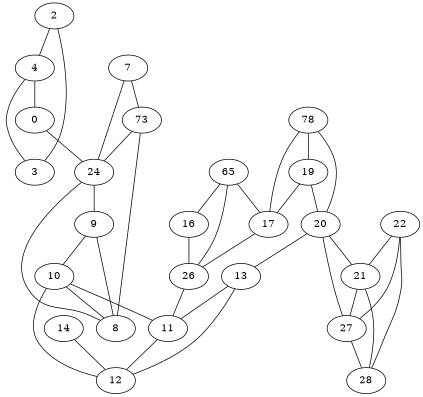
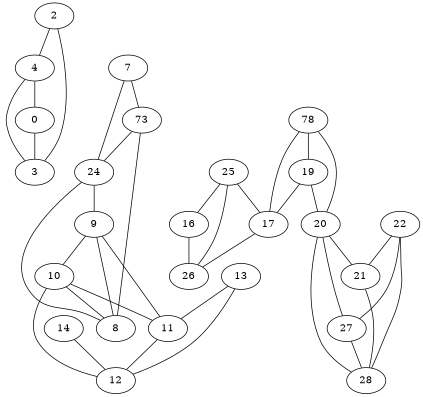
edge "0" -- "24": now "0" -- "3"
node "65": label "65" -> "25"
edge "20" -- "13": now "20" -- "28"
edge "26" -- "11": now "9" -- "11"
edge "21" -- "27": removed
